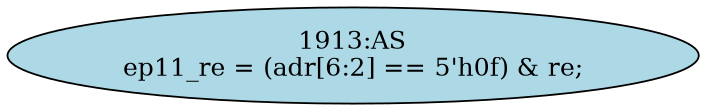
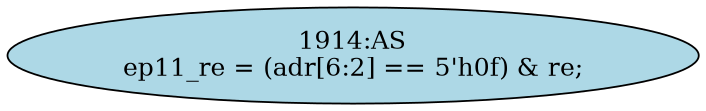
node "1913:AS ep11_re = (adr[6:2] == 5'h0f) & re;": label "1913:AS ep11_re = (adr[6:2] == 5'h0f) & re;" -> "1914:AS ep11_re = (adr[6:2] == 5'h0f) & re;"
